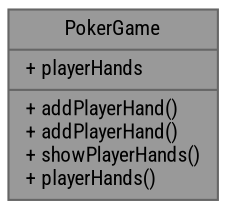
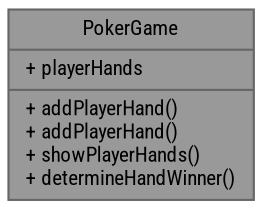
node "PokerGame": text "+ playerHands()" -> "+ determineHandWinner()"
